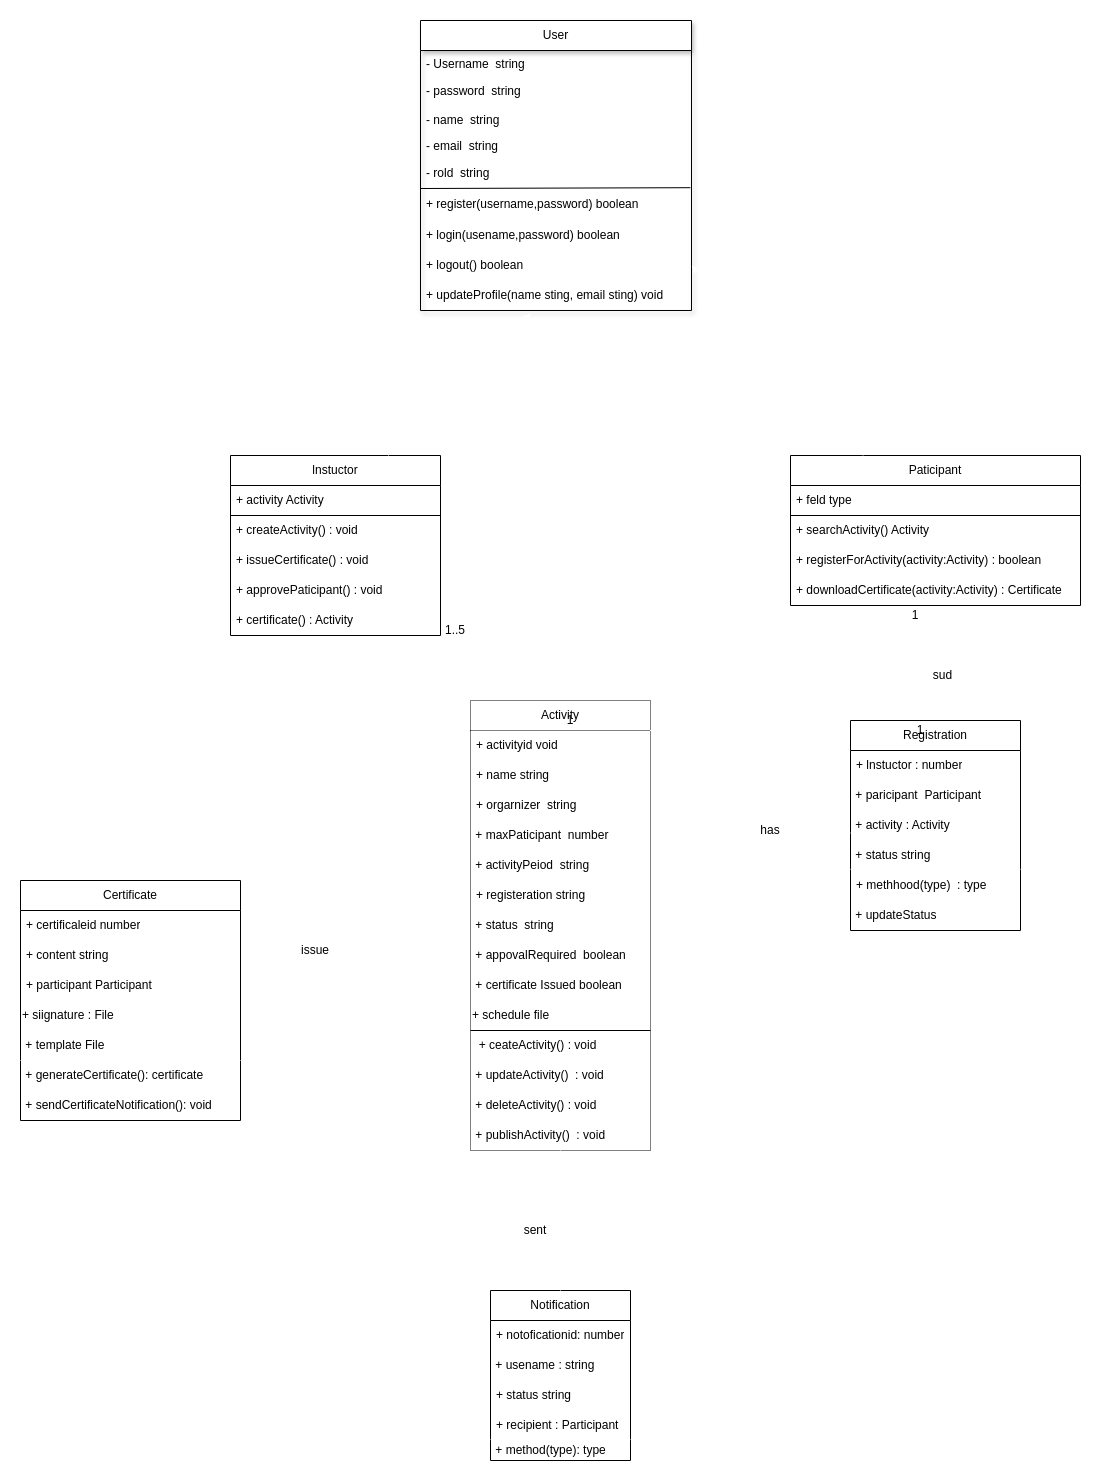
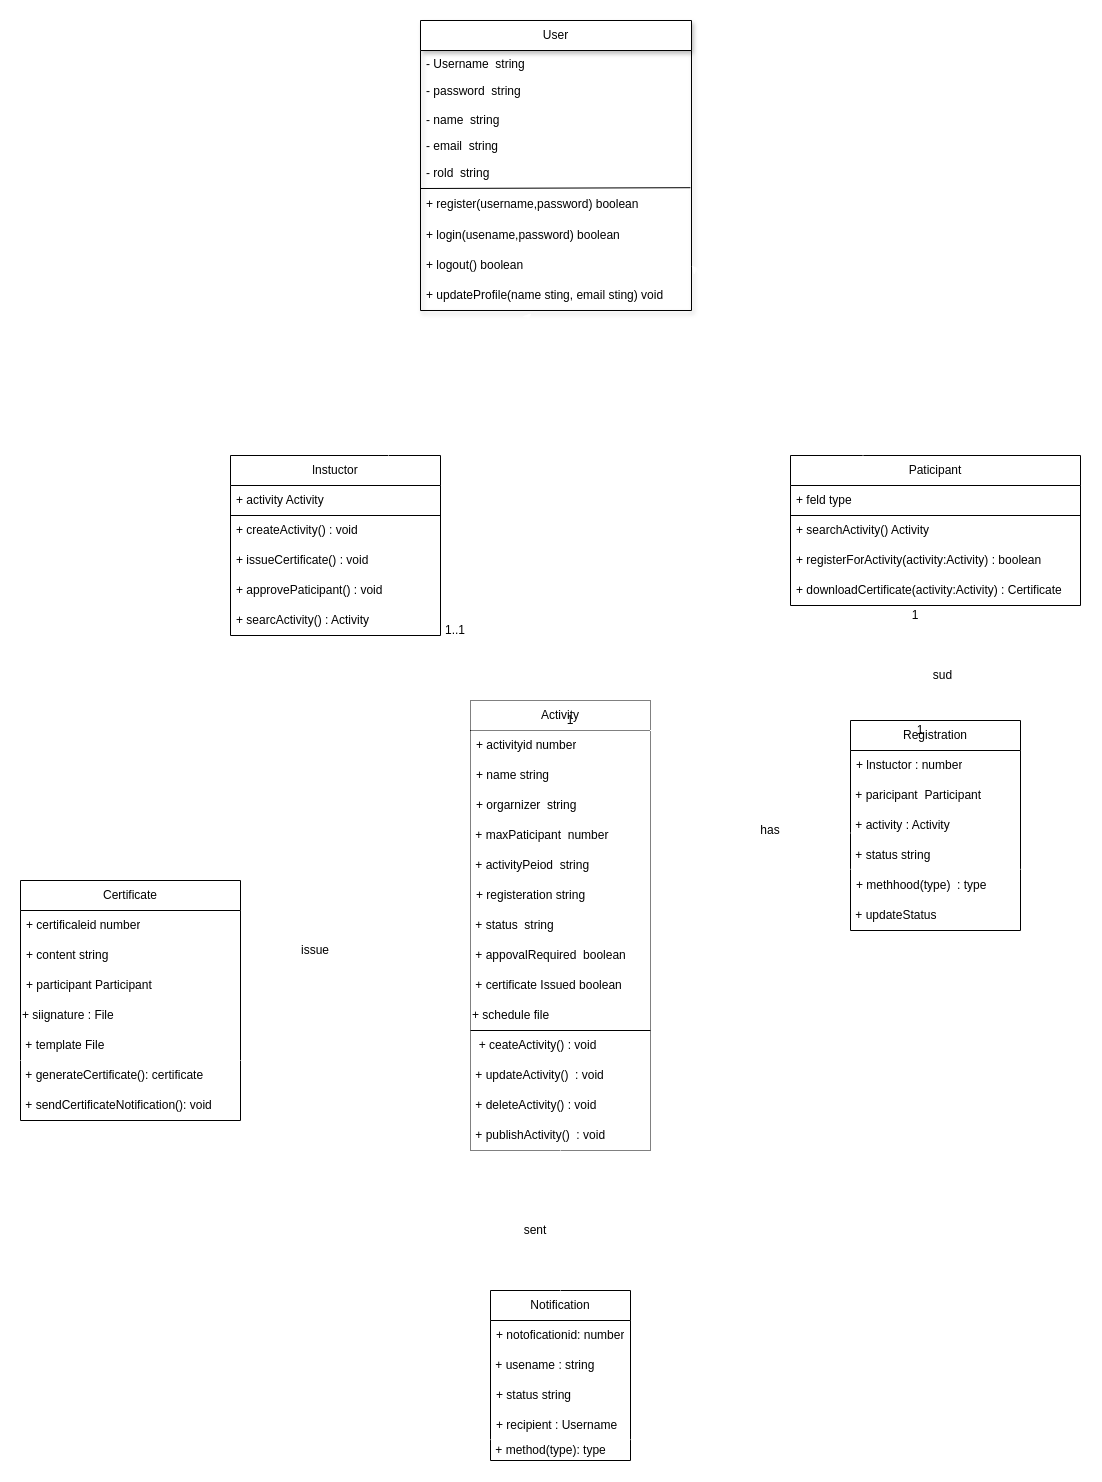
node "+ certificate() : Activity": label "+ certificate() : Activity" -> "+ searcActivity() : Activity"
node "1..5": label "1..5" -> "1..1"
node "+ activityid void": label "+ activityid void" -> "+ activityid number"
node "+ recipient : Participant": label "+ recipient : Participant" -> "+ recipient : Username"
